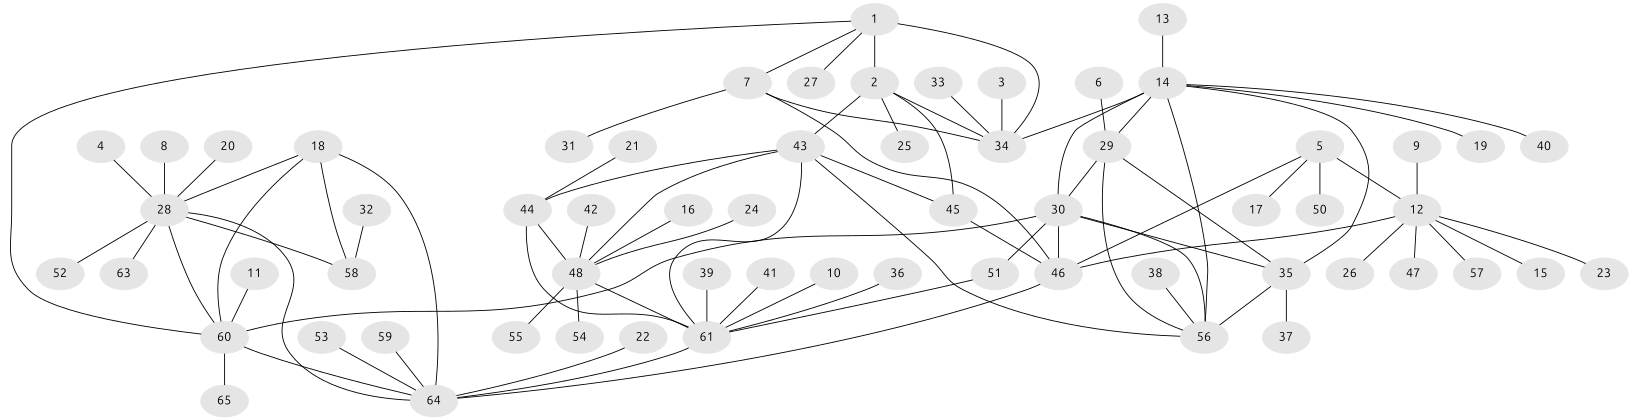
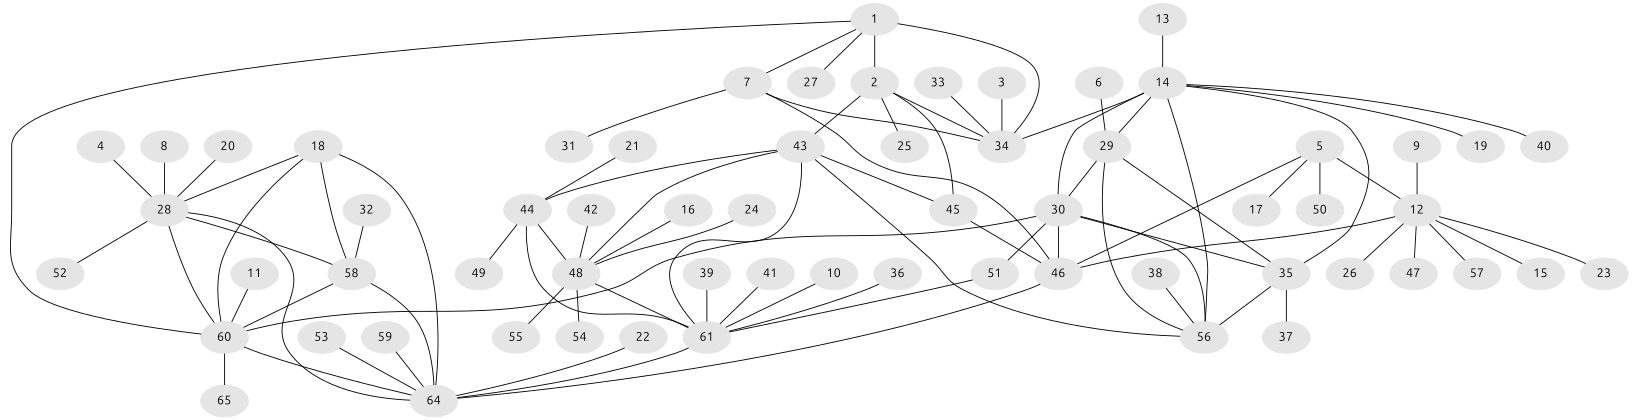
node "63": removed
node "49": added
edge "58" -- "60": added
edge "58" -- "64": added
